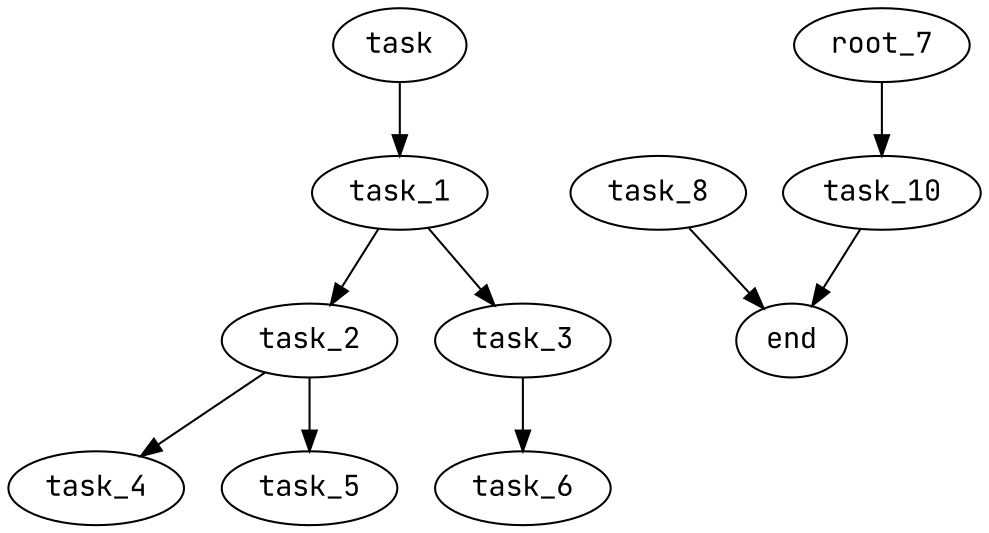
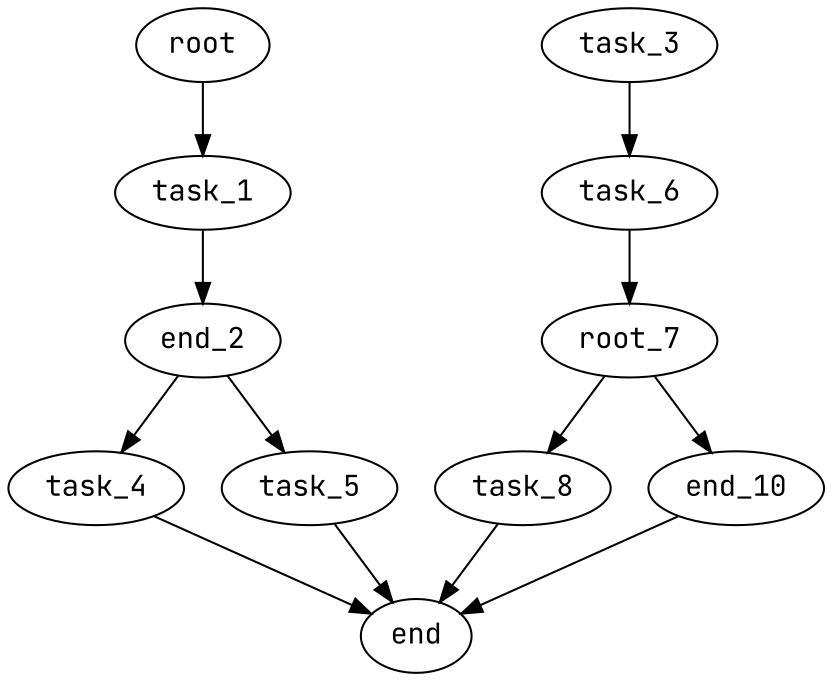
node "task": label "task" -> "root"
node "task_10": label "task_10" -> "end_10"
edge "task_6" -> "root_7": added
edge "task_1" -> "task_3": removed
node "task_2": label "task_2" -> "end_2"
edge "root_7" -> "task_8": added
edge "task_5" -> "end": added
edge "task_4" -> "end": added
